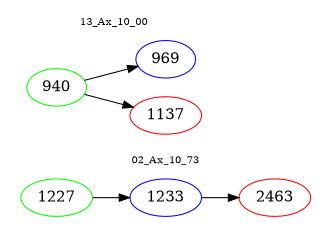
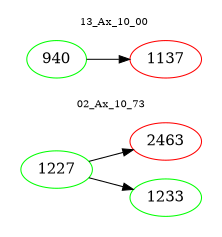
node "969": removed
node "1233": color blue -> green
edge "1233" -> "2463": now "1227" -> "2463"
